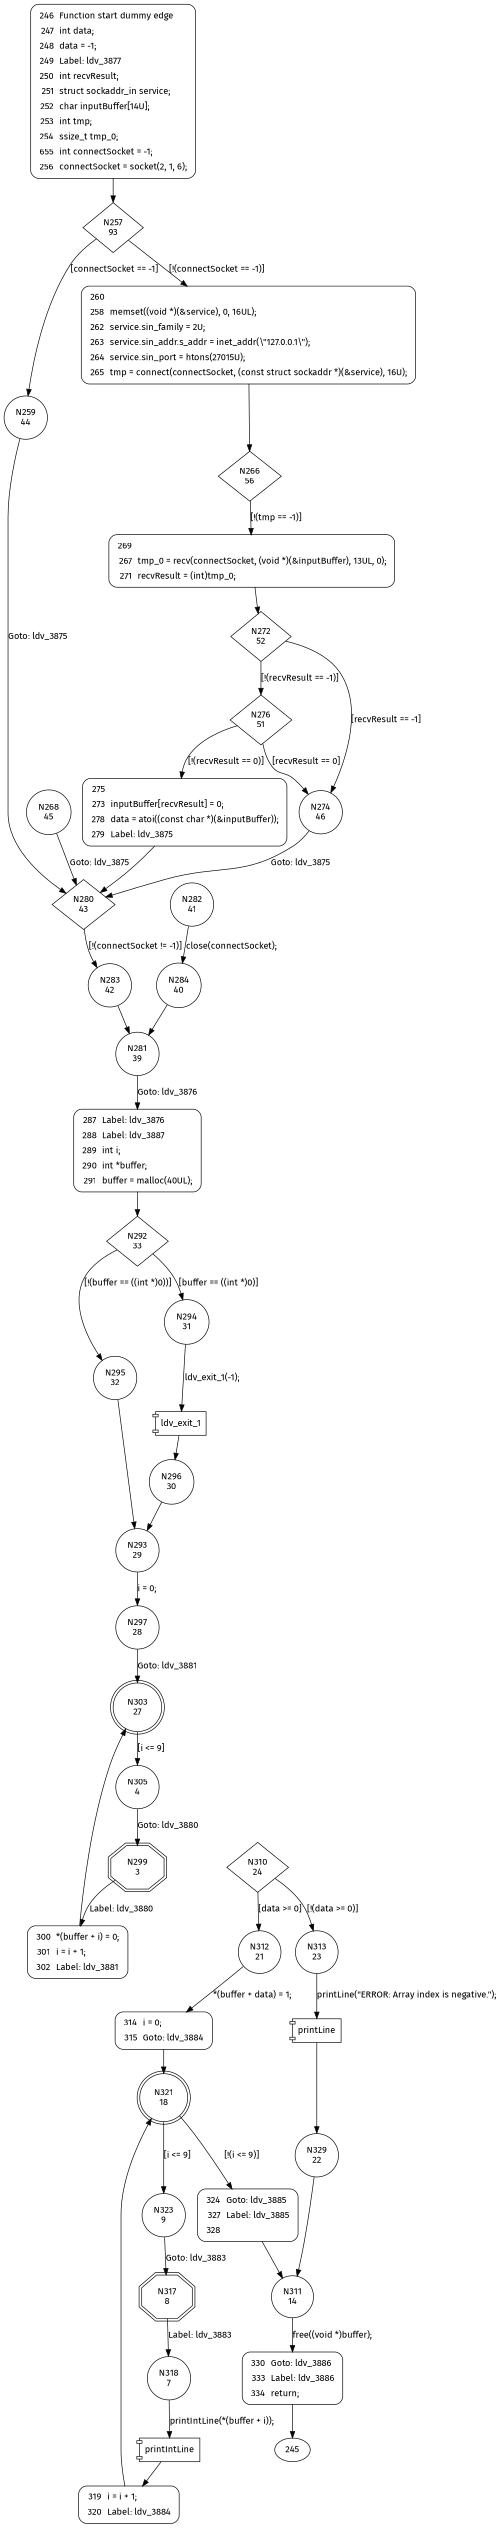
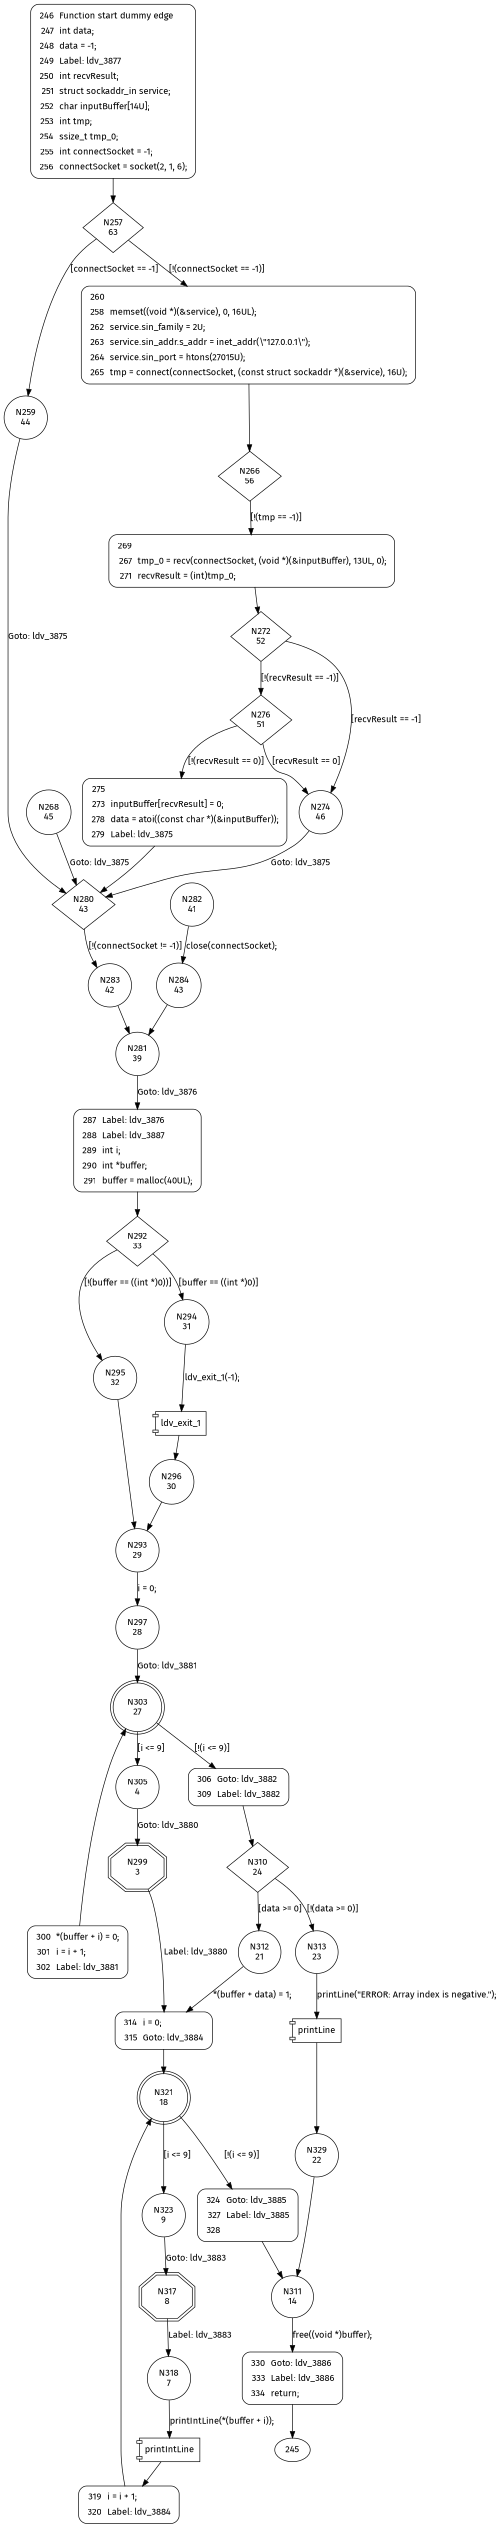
node "246": text "655" -> "255"
node "N257 93": label "N257 93" -> "N257 63"
node "N284 40": label "N284 40" -> "N284 43"
node "306": added
edge "N299 3" -> "300": now "N299 3" -> "314"
